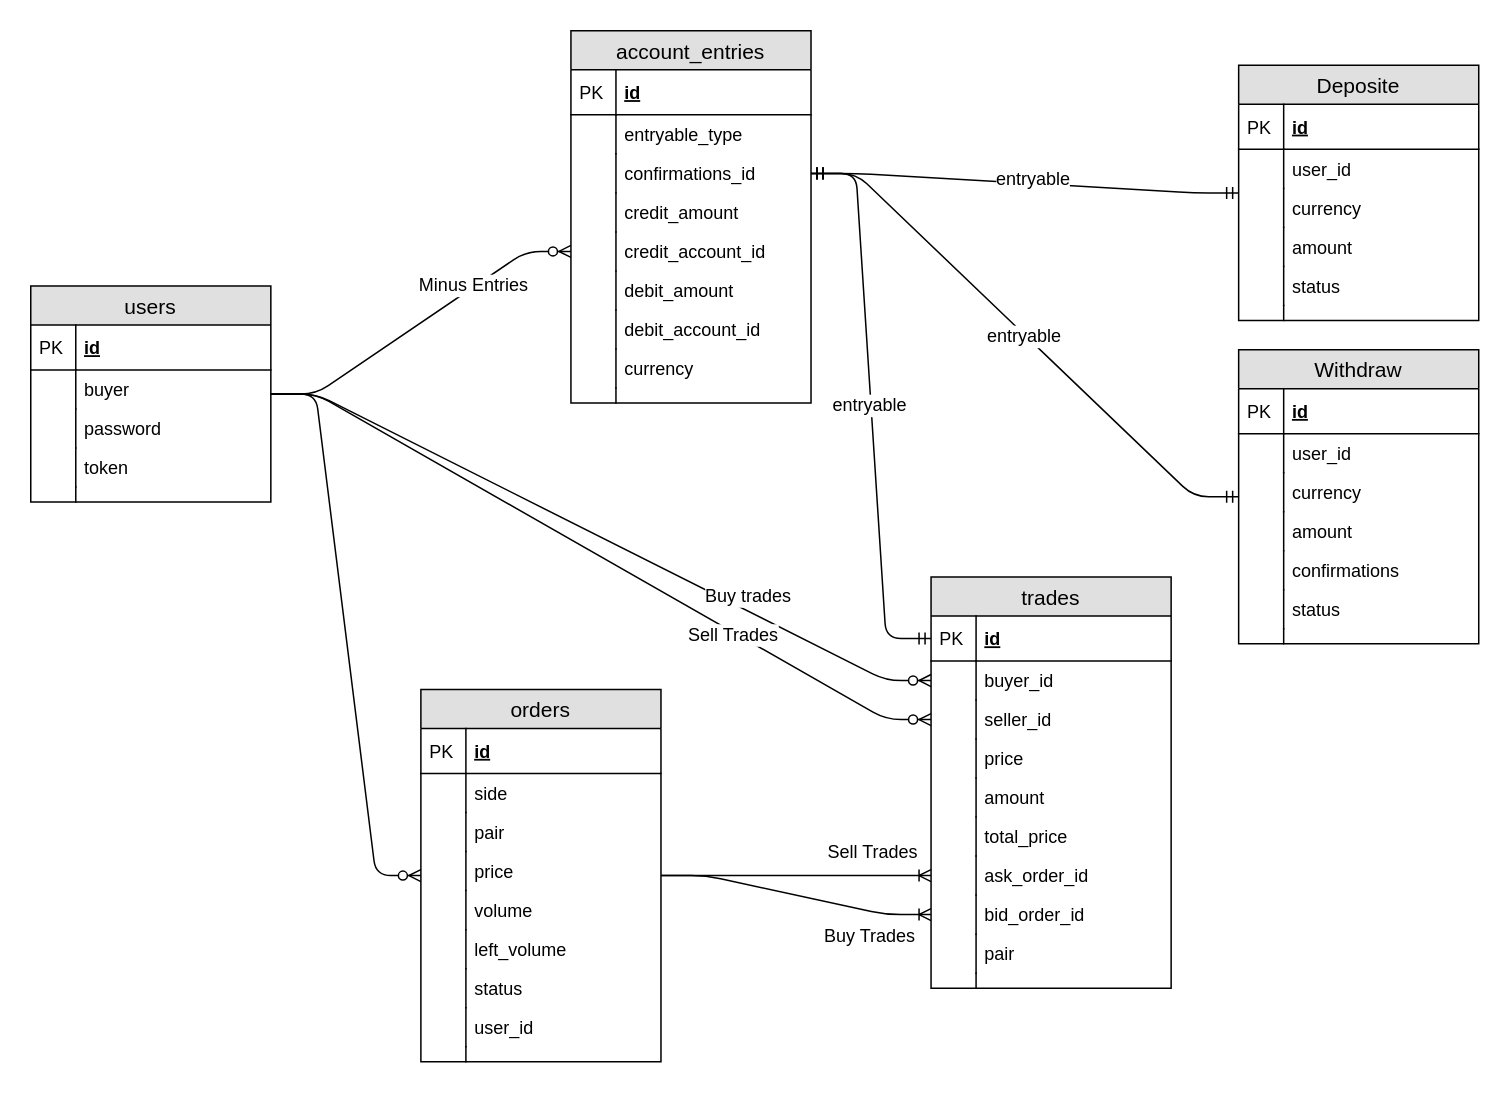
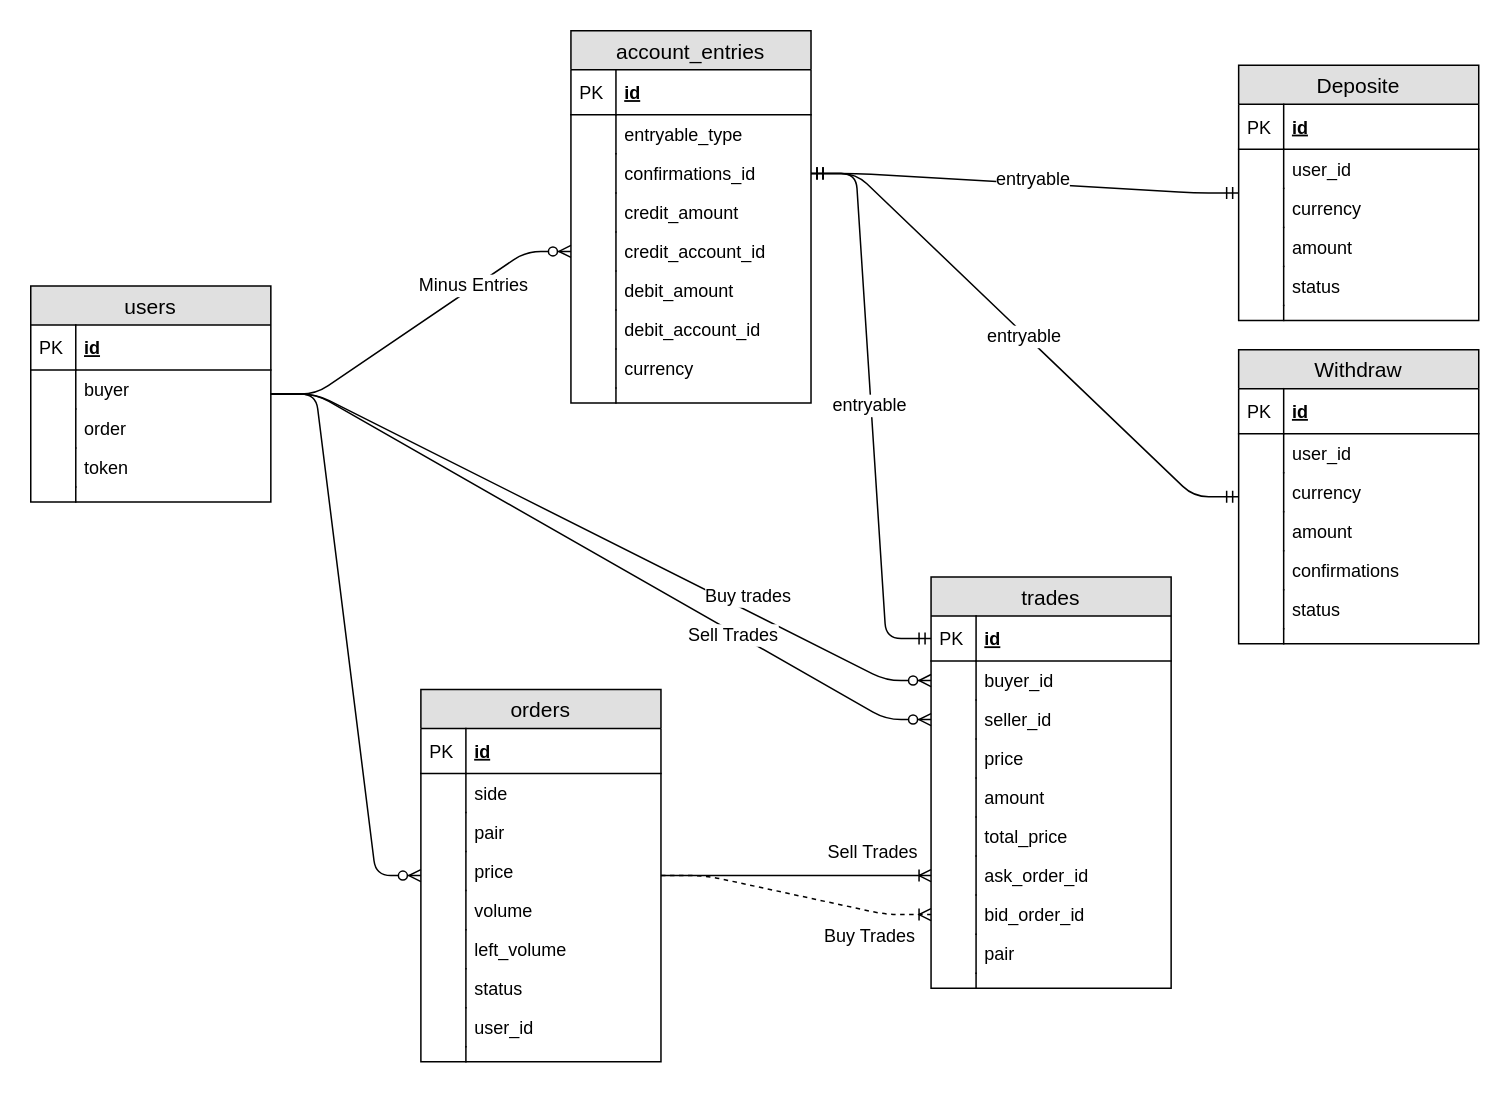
node "password": label "password" -> "order"
edge "orders" -> "bid_order_id": style solid -> dashed
